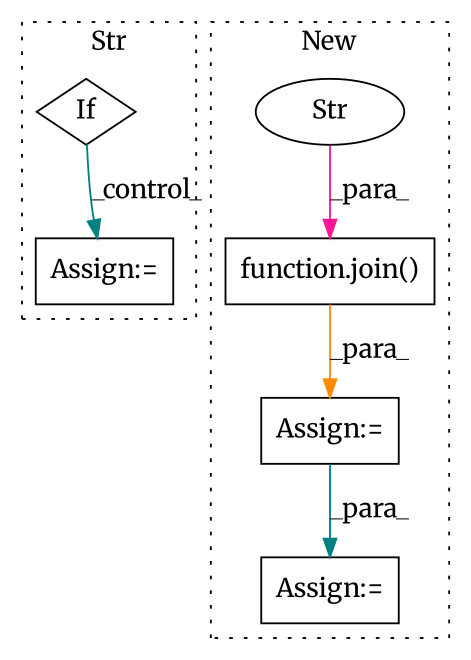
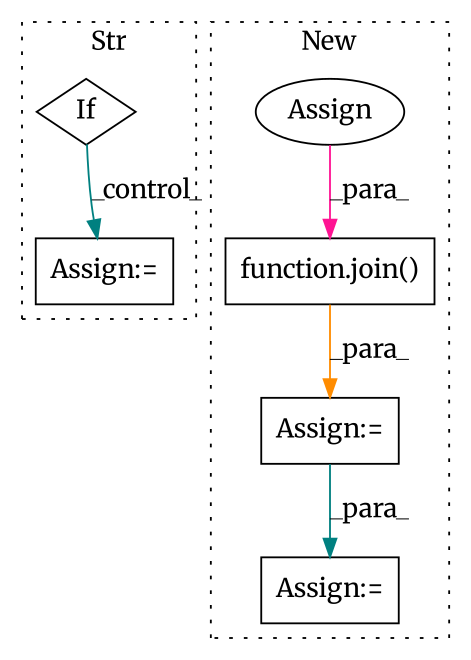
node "Str": label "Str" -> "Assign"
